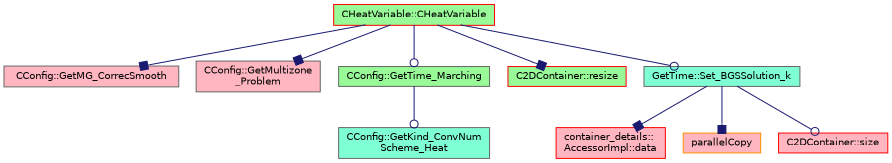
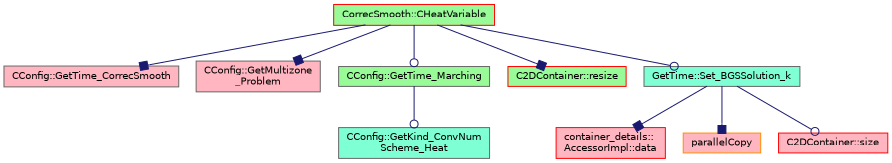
node "CHeatVariable::CHeatVariable": label "CHeatVariable::CHeatVariable" -> "CorrecSmooth::CHeatVariable"
node "CConfig::GetMG_CorrecSmooth": label "CConfig::GetMG_CorrecSmooth" -> "CConfig::GetTime_CorrecSmooth"
